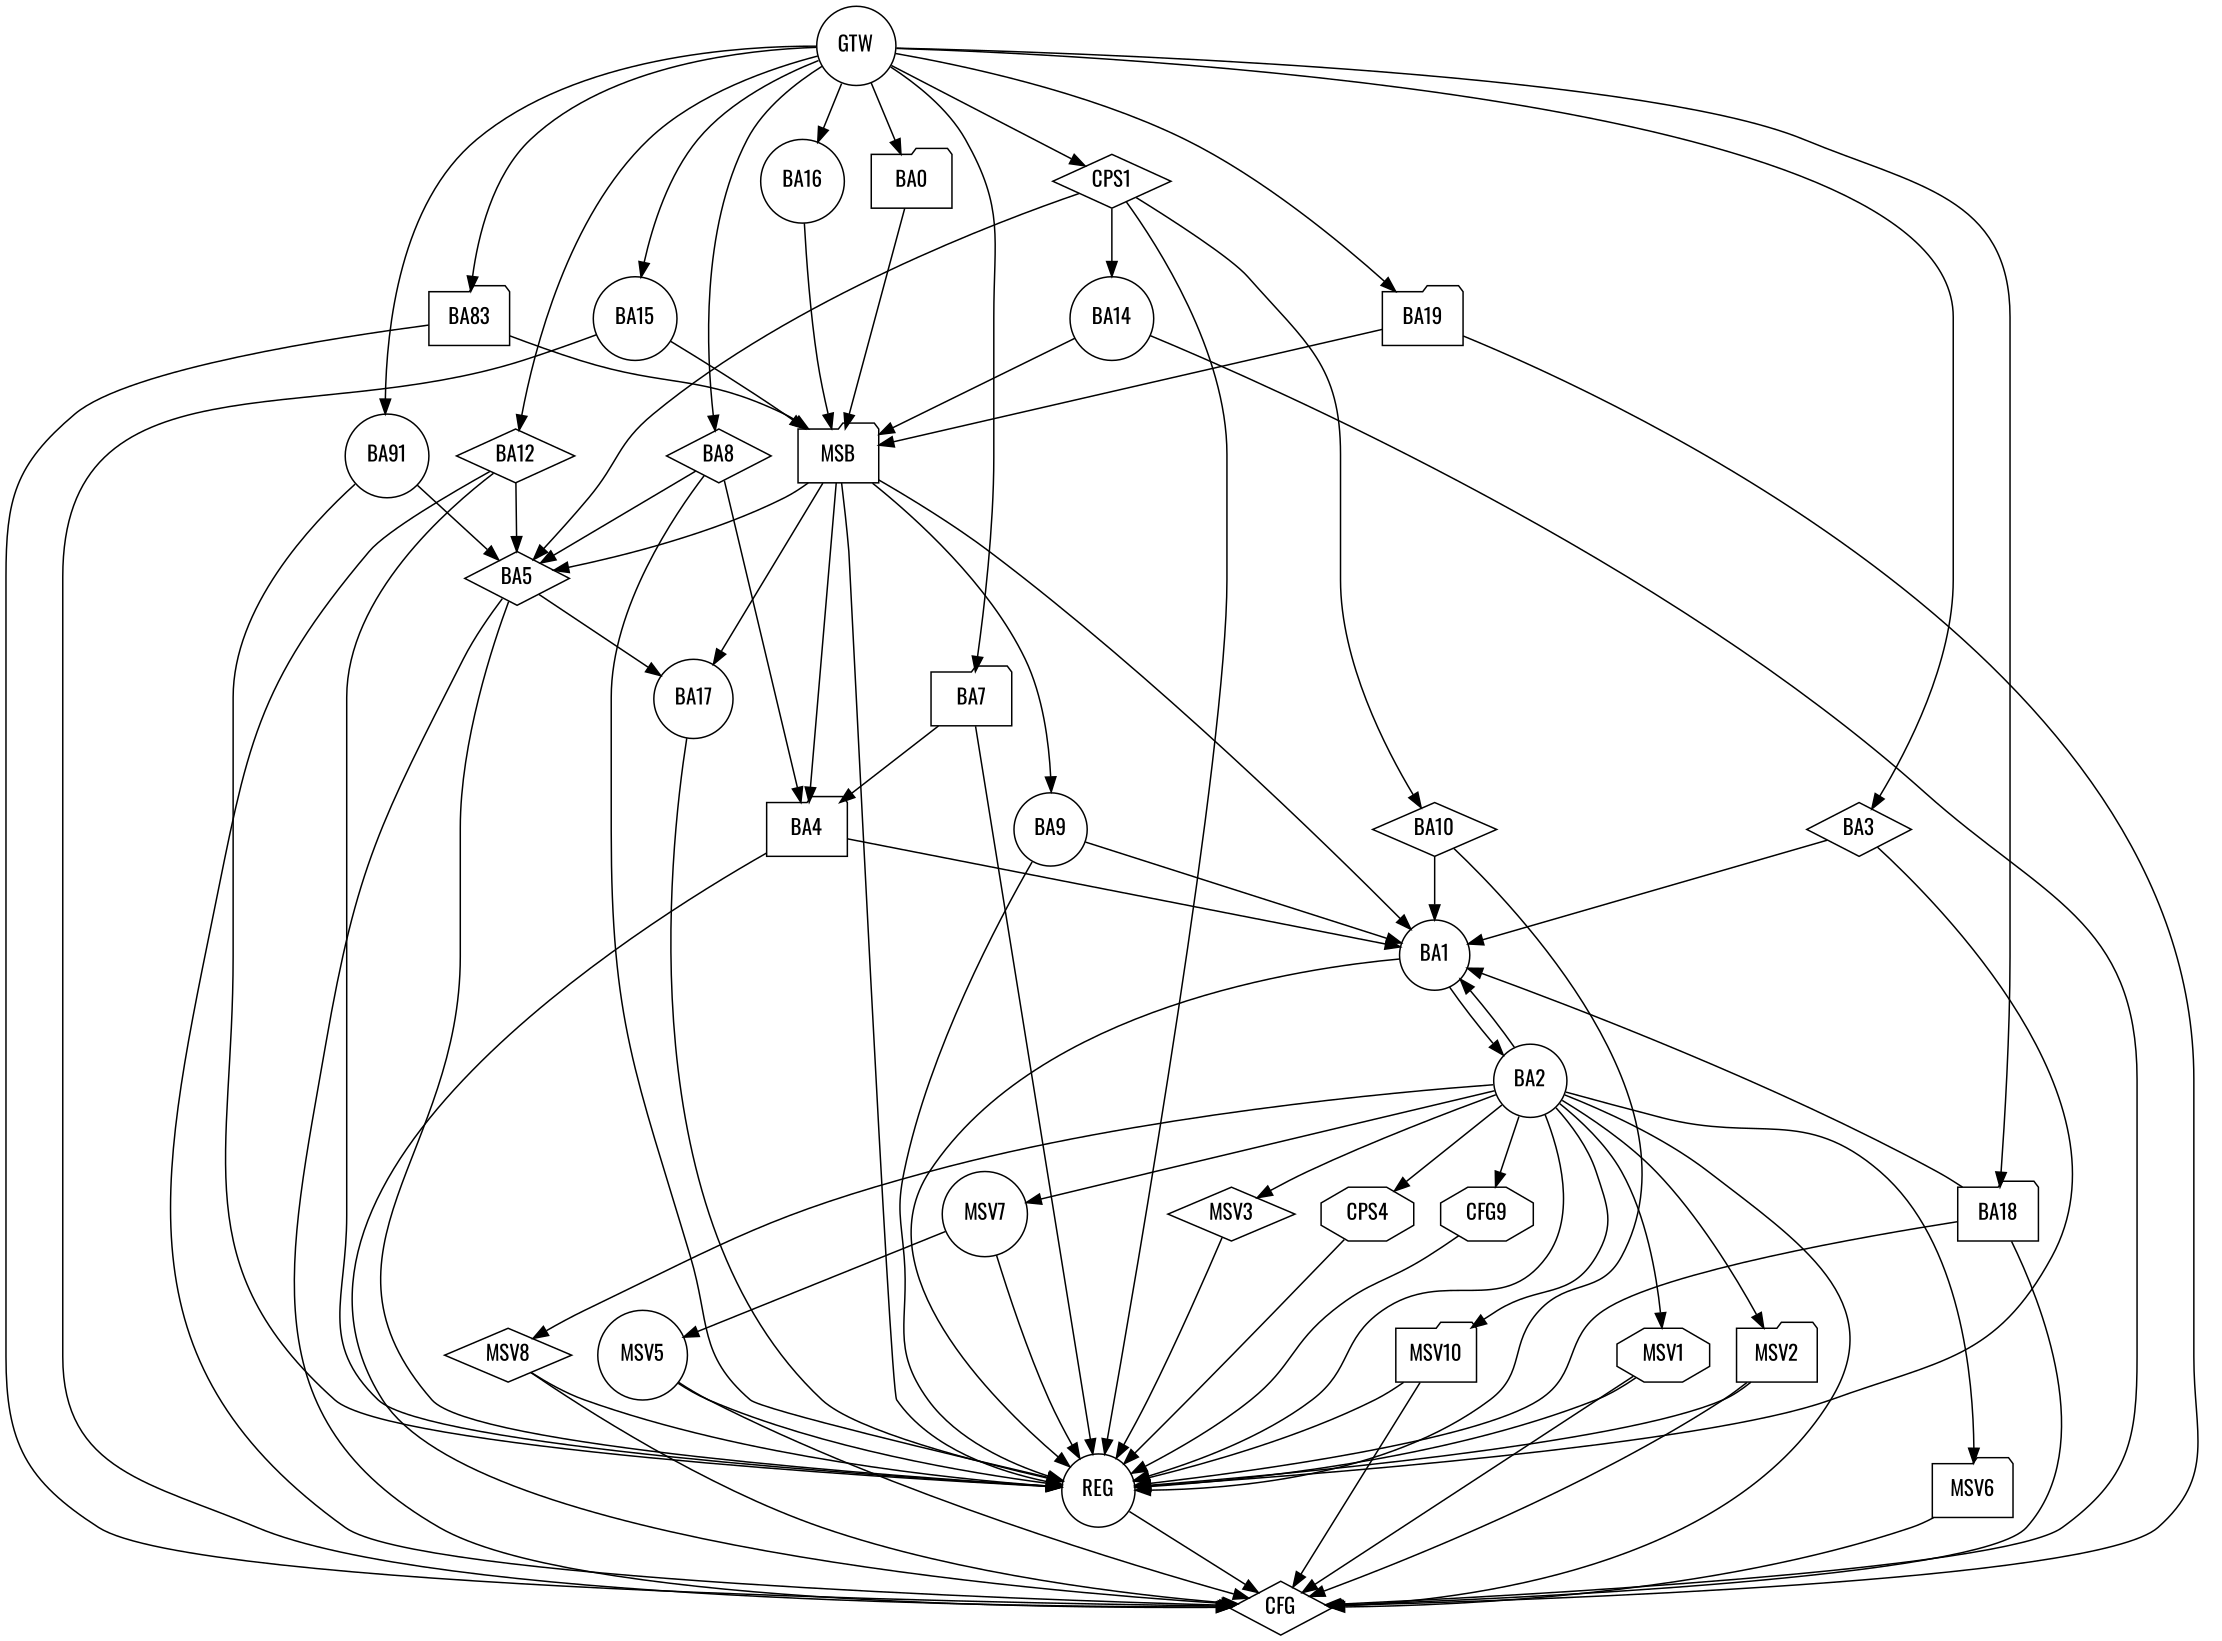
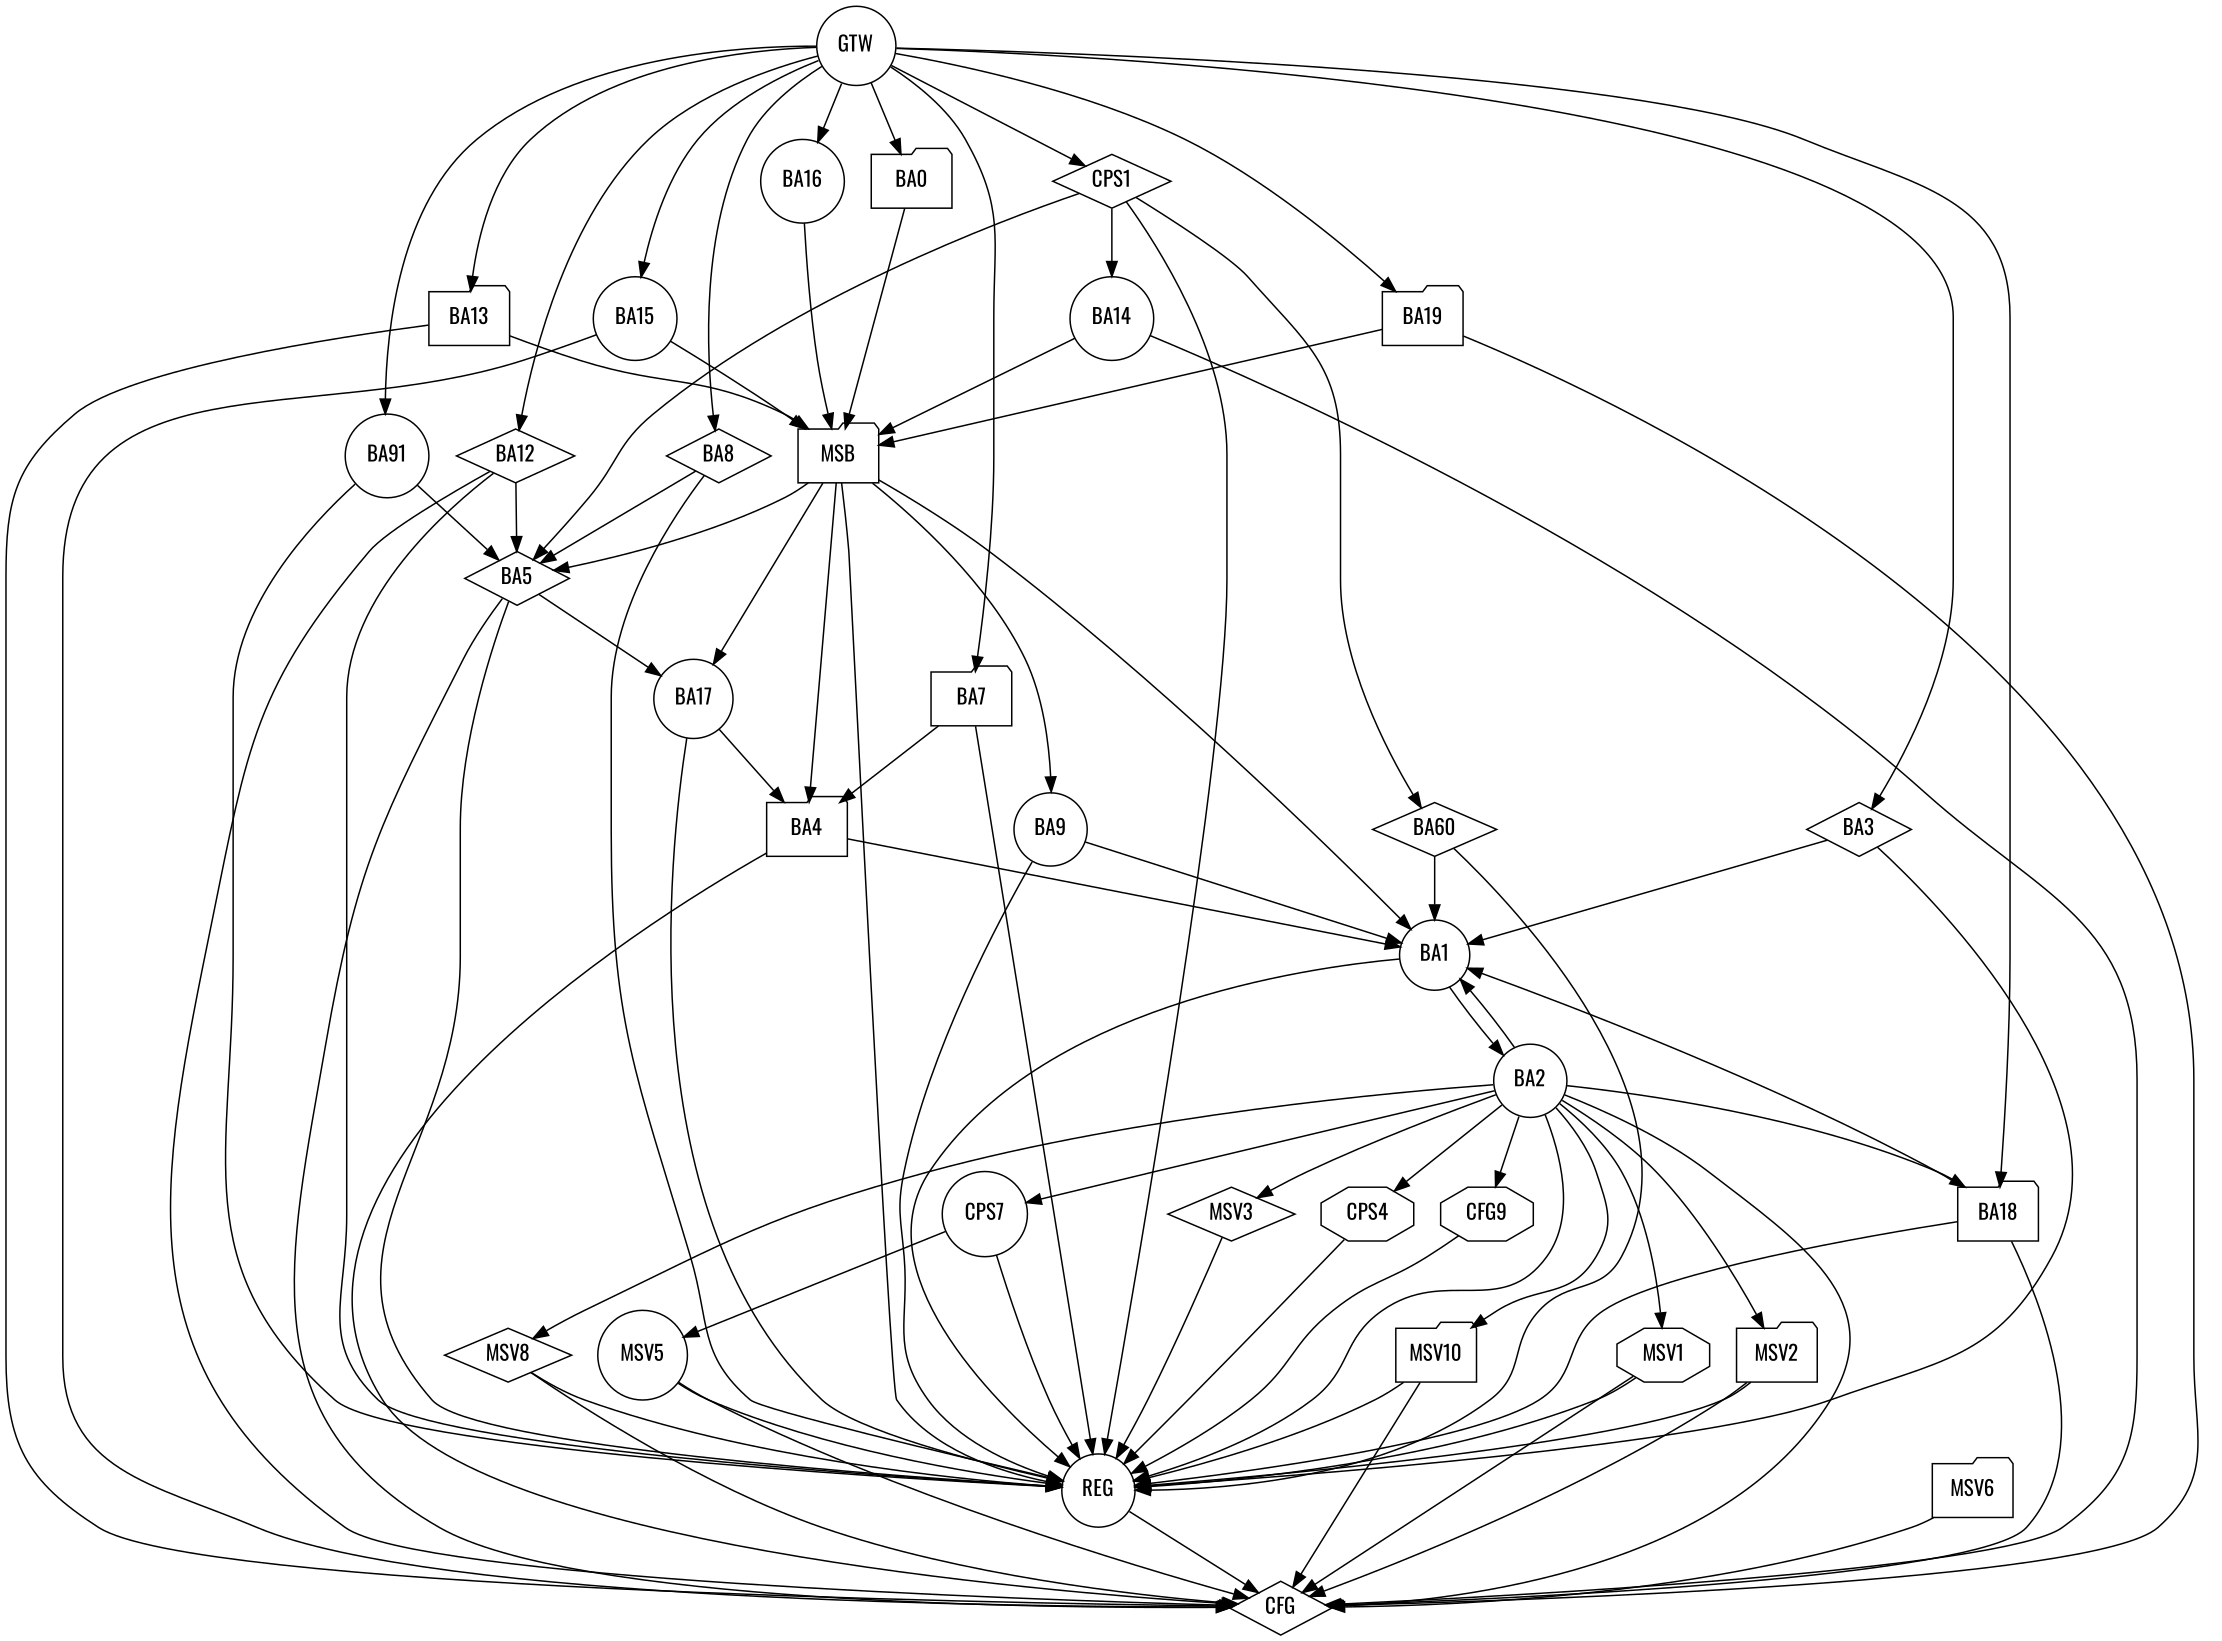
node "BA83": label "BA83" -> "BA13"
edge "BA8" -> "BA4": now "BA17" -> "BA4"
node "BA10": label "BA10" -> "BA60"
edge "BA2" -> "MSV6": now "BA2" -> "BA18"
node "MSV7": label "MSV7" -> "CPS7"
